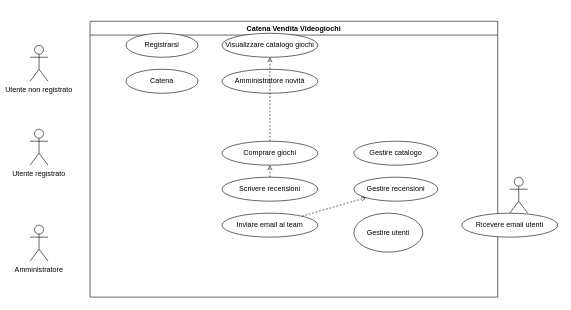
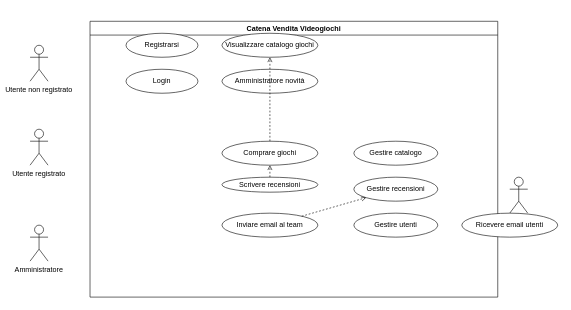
node "Catena": label "Catena" -> "Login"
node "Scrivere recensioni": size 96x24 -> 96x15
node "Gestire utenti": size 69x39 -> 84x24
